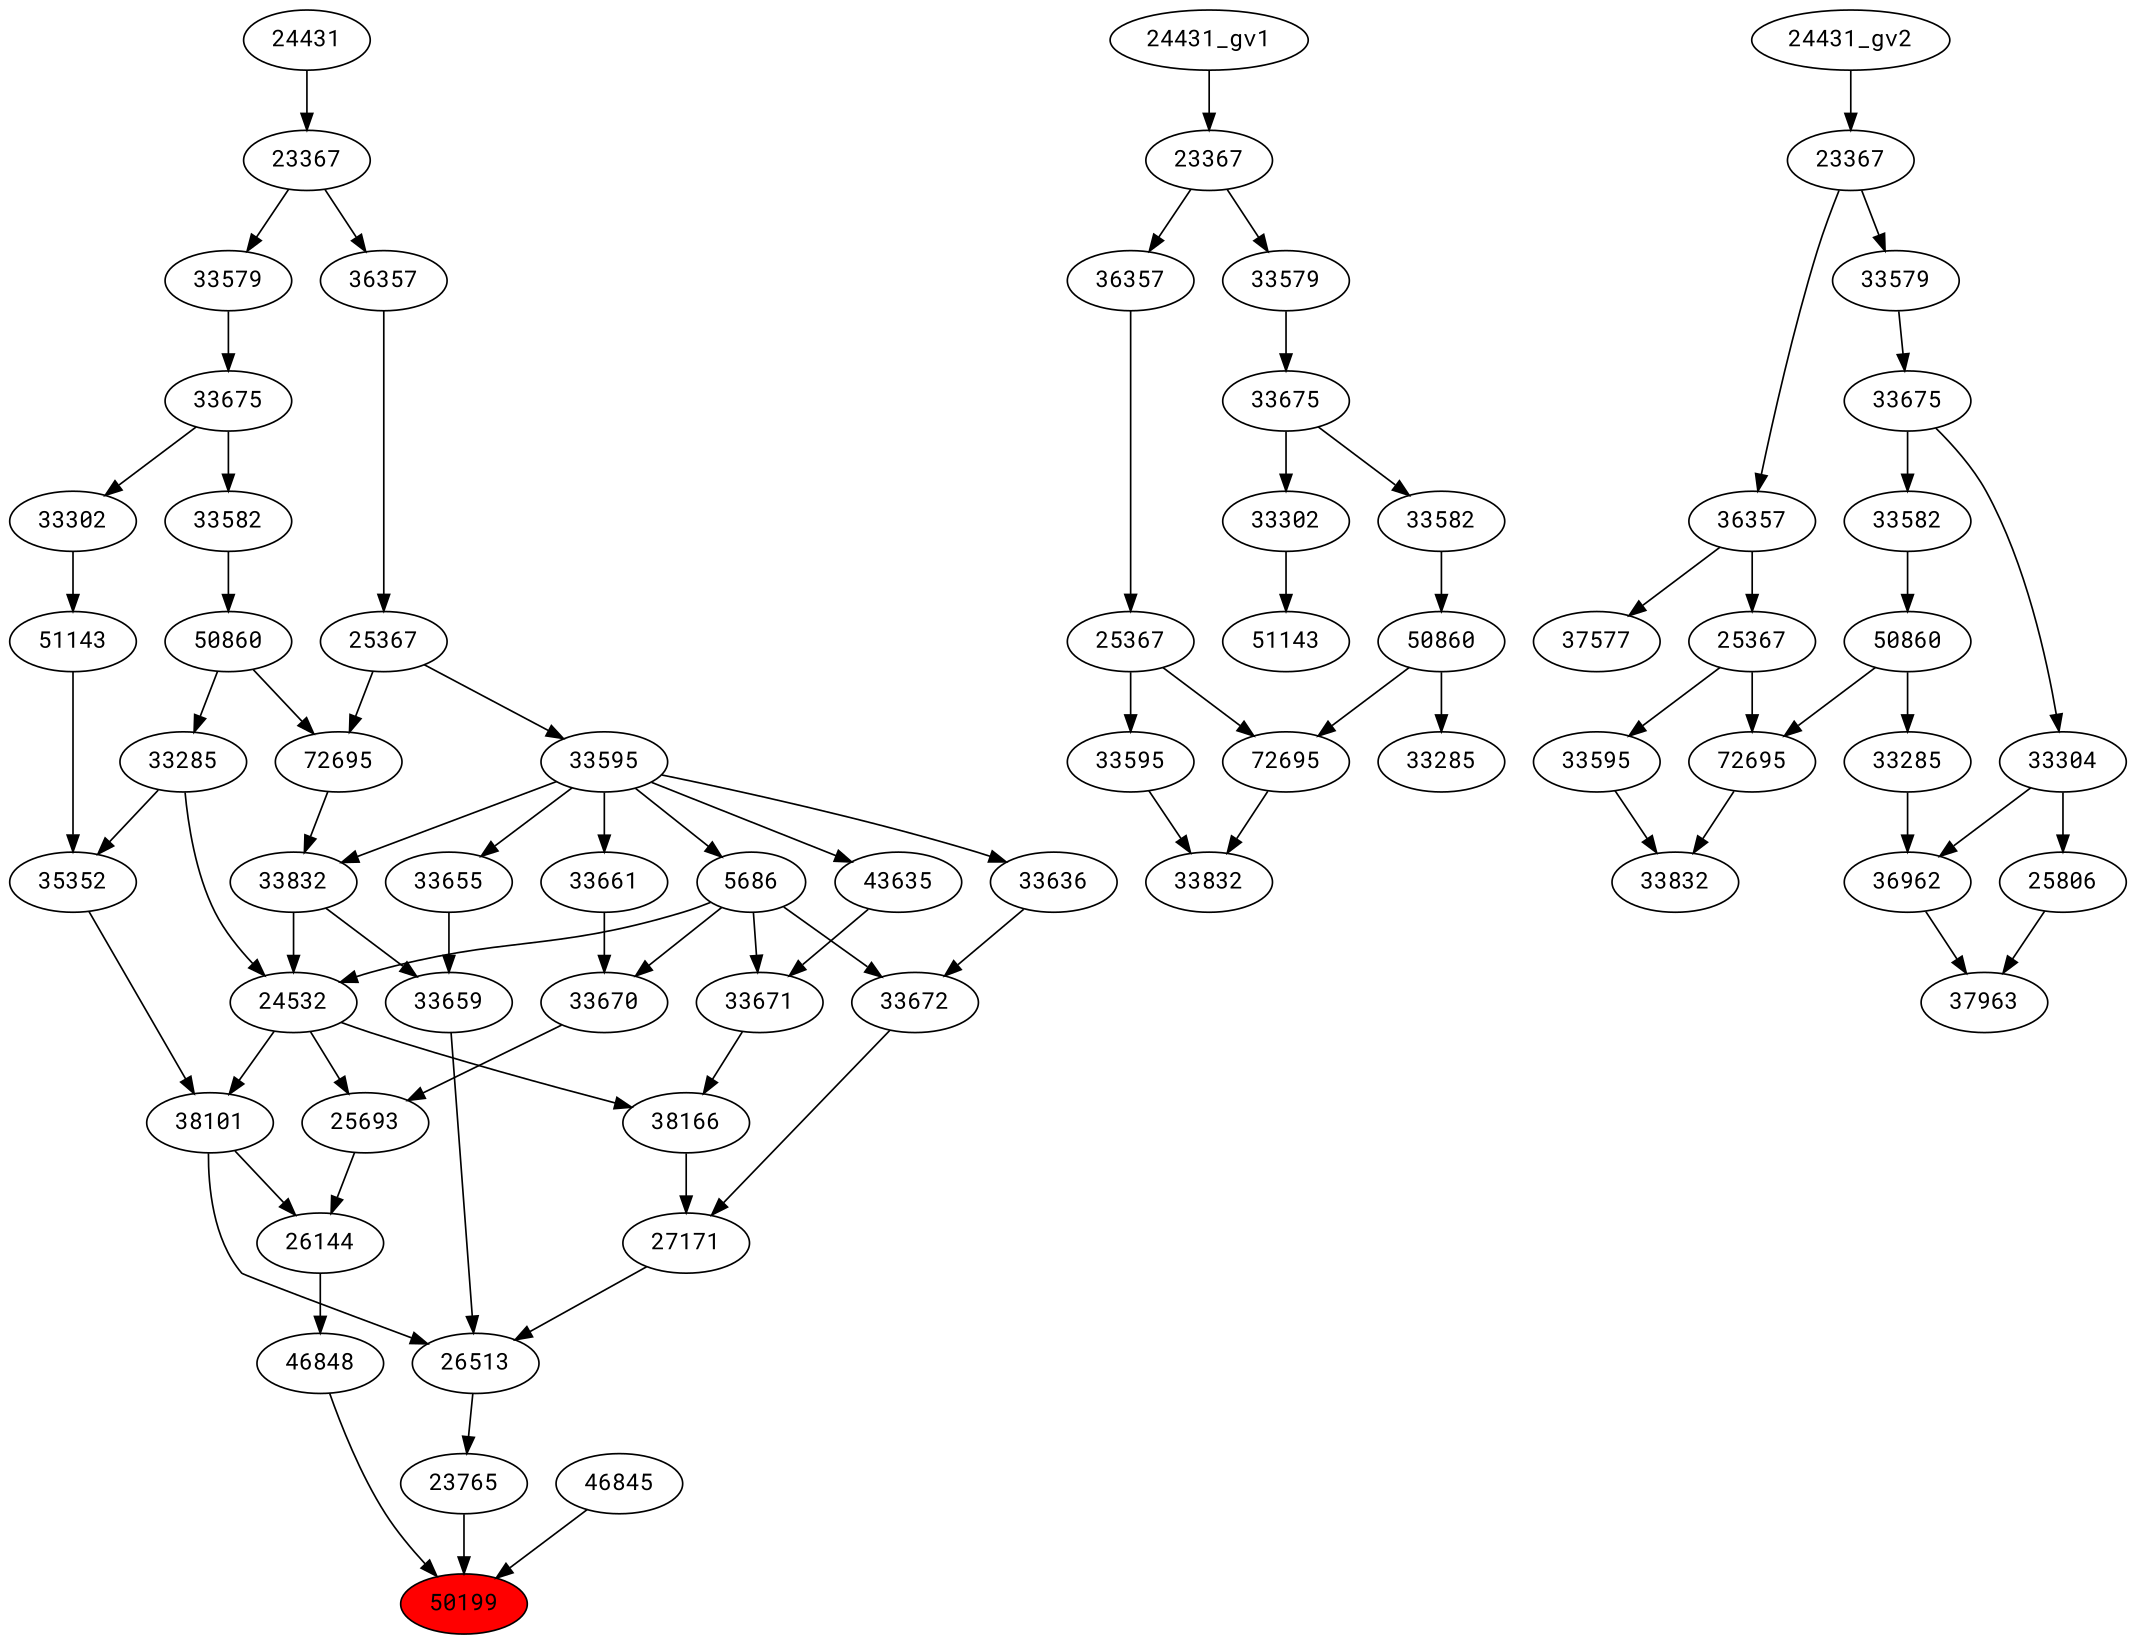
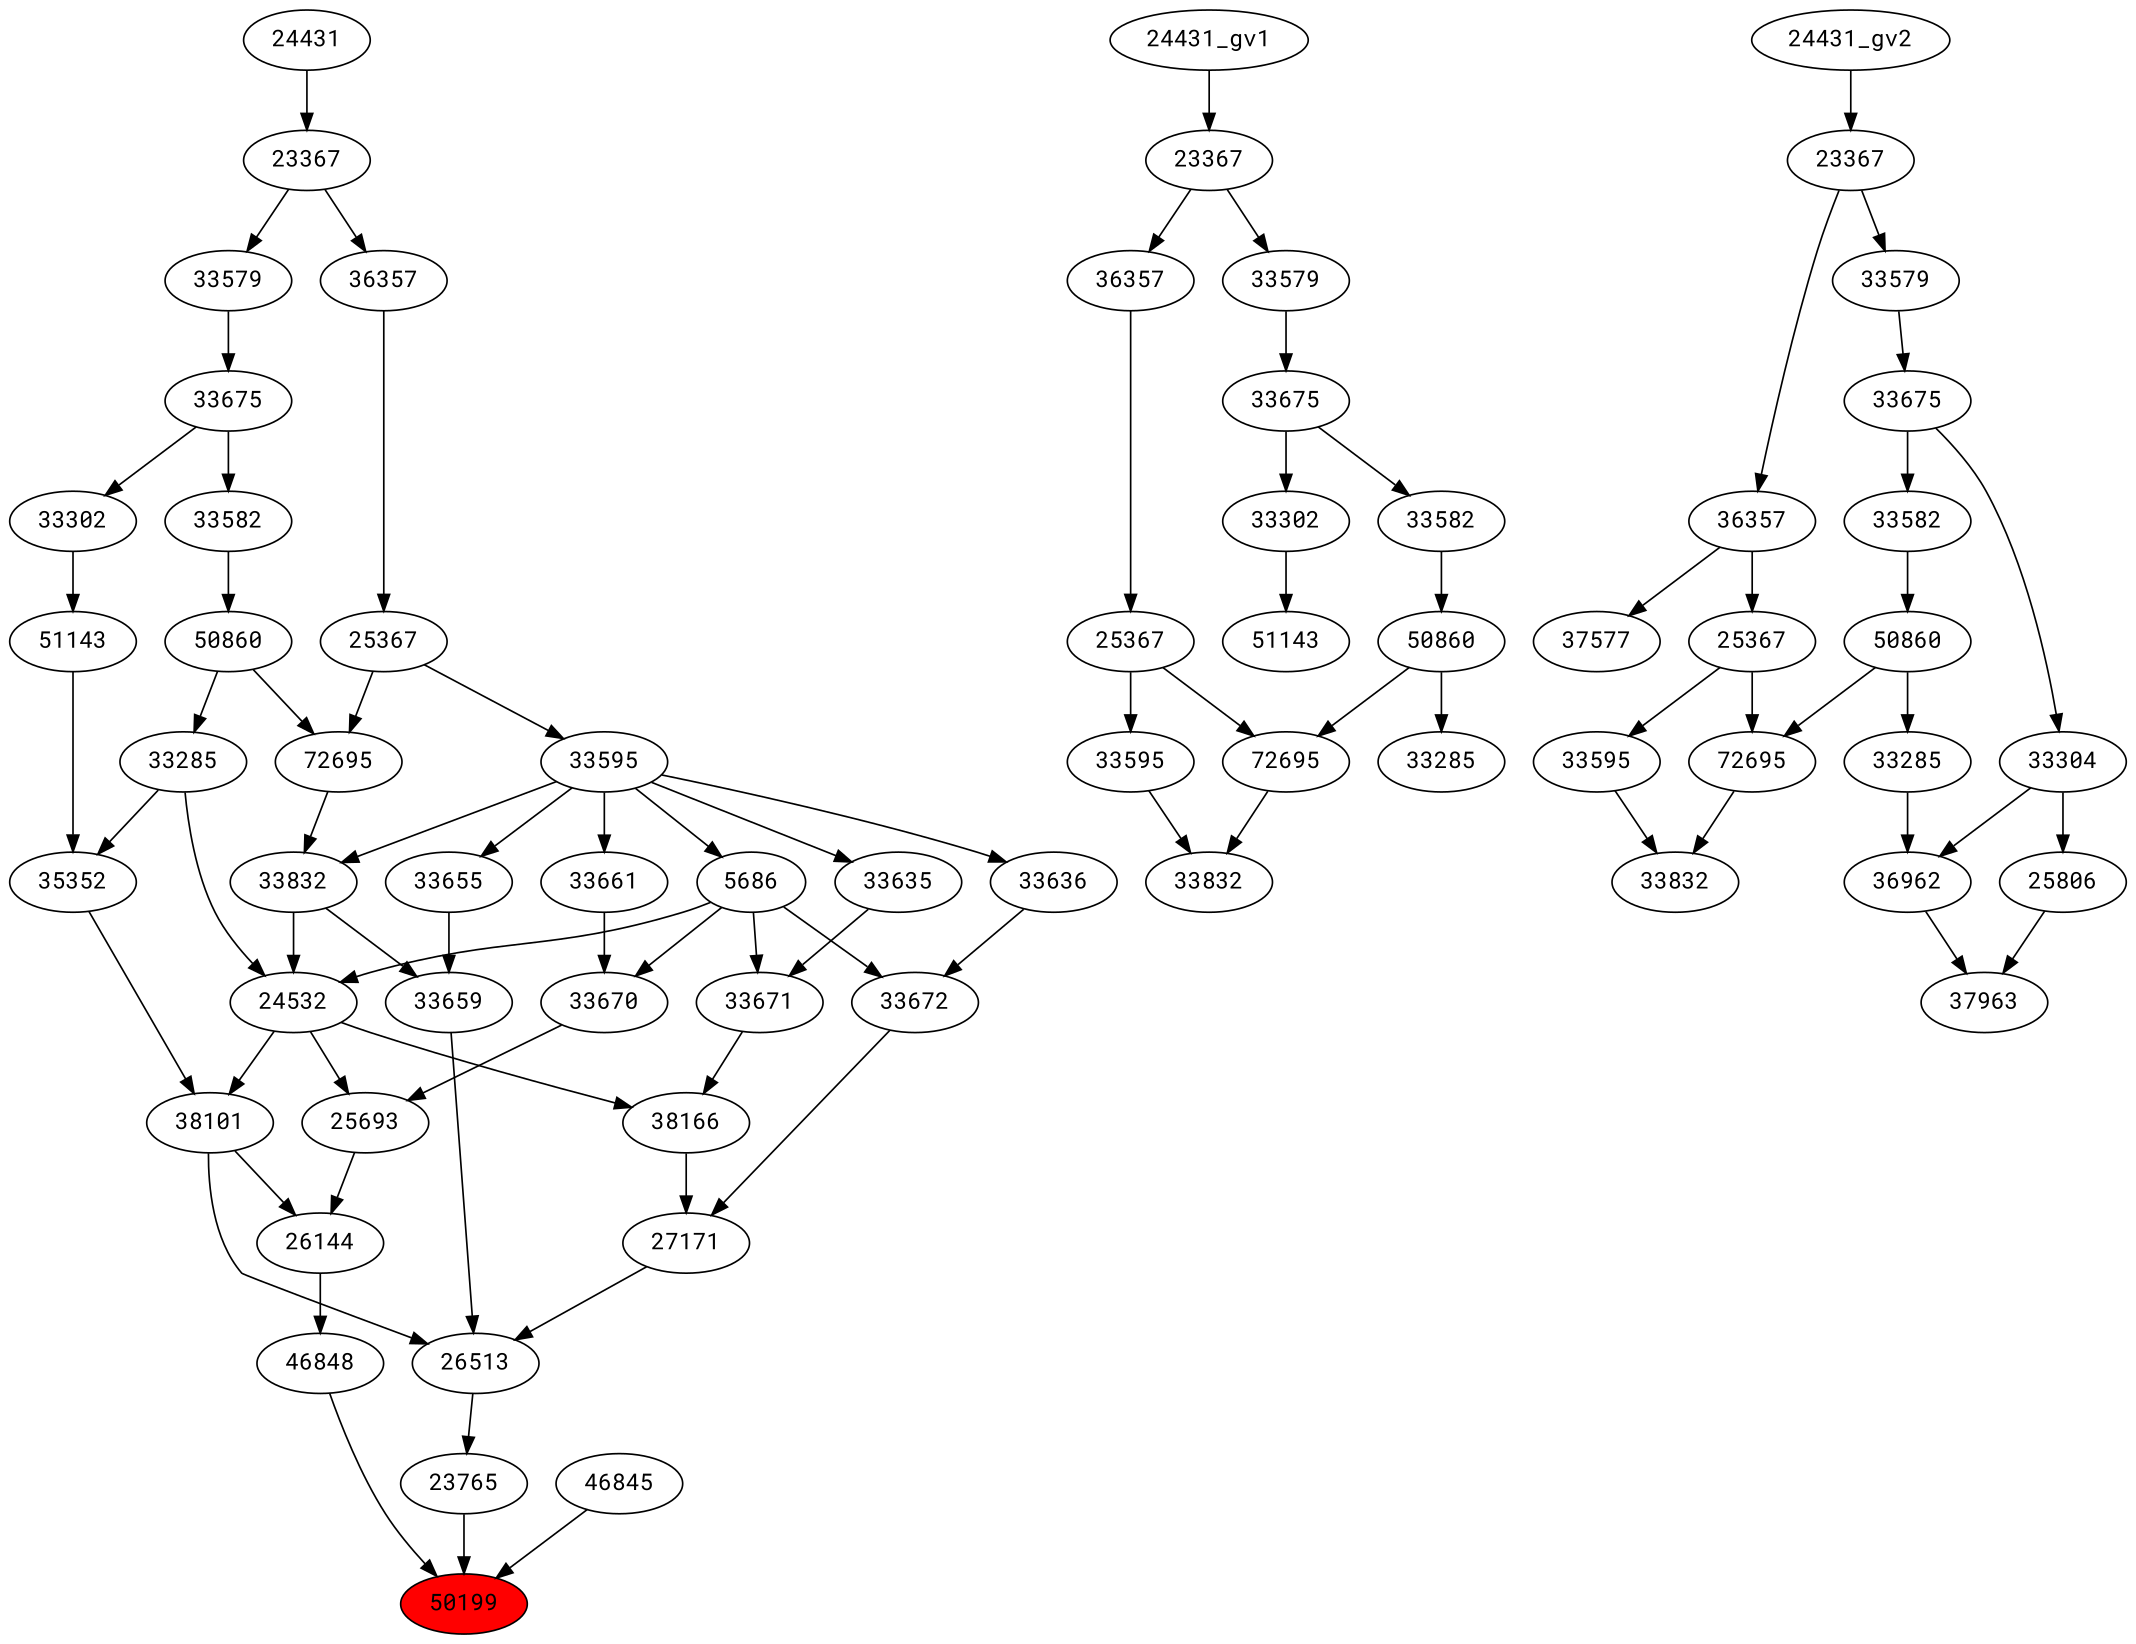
node "43635": label "43635" -> "33635"
